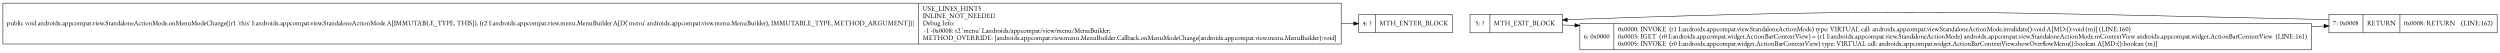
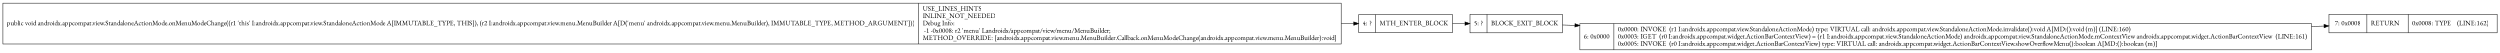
edge "7: 0x0008" -> "5: ?": now "4: ?" -> "5: ?"
node "5: ?": text "MTH_EXIT_BLOCK" -> "BLOCK_EXIT_BLOCK"
node "7: 0x0008": text "0x0008: RETURN    (LINE:162)" -> "0x0008: TYPE    (LINE:162)"
